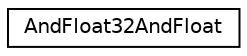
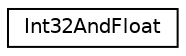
node "AndFloat32AndFloat": label "AndFloat32AndFloat" -> "Int32AndFloat"
